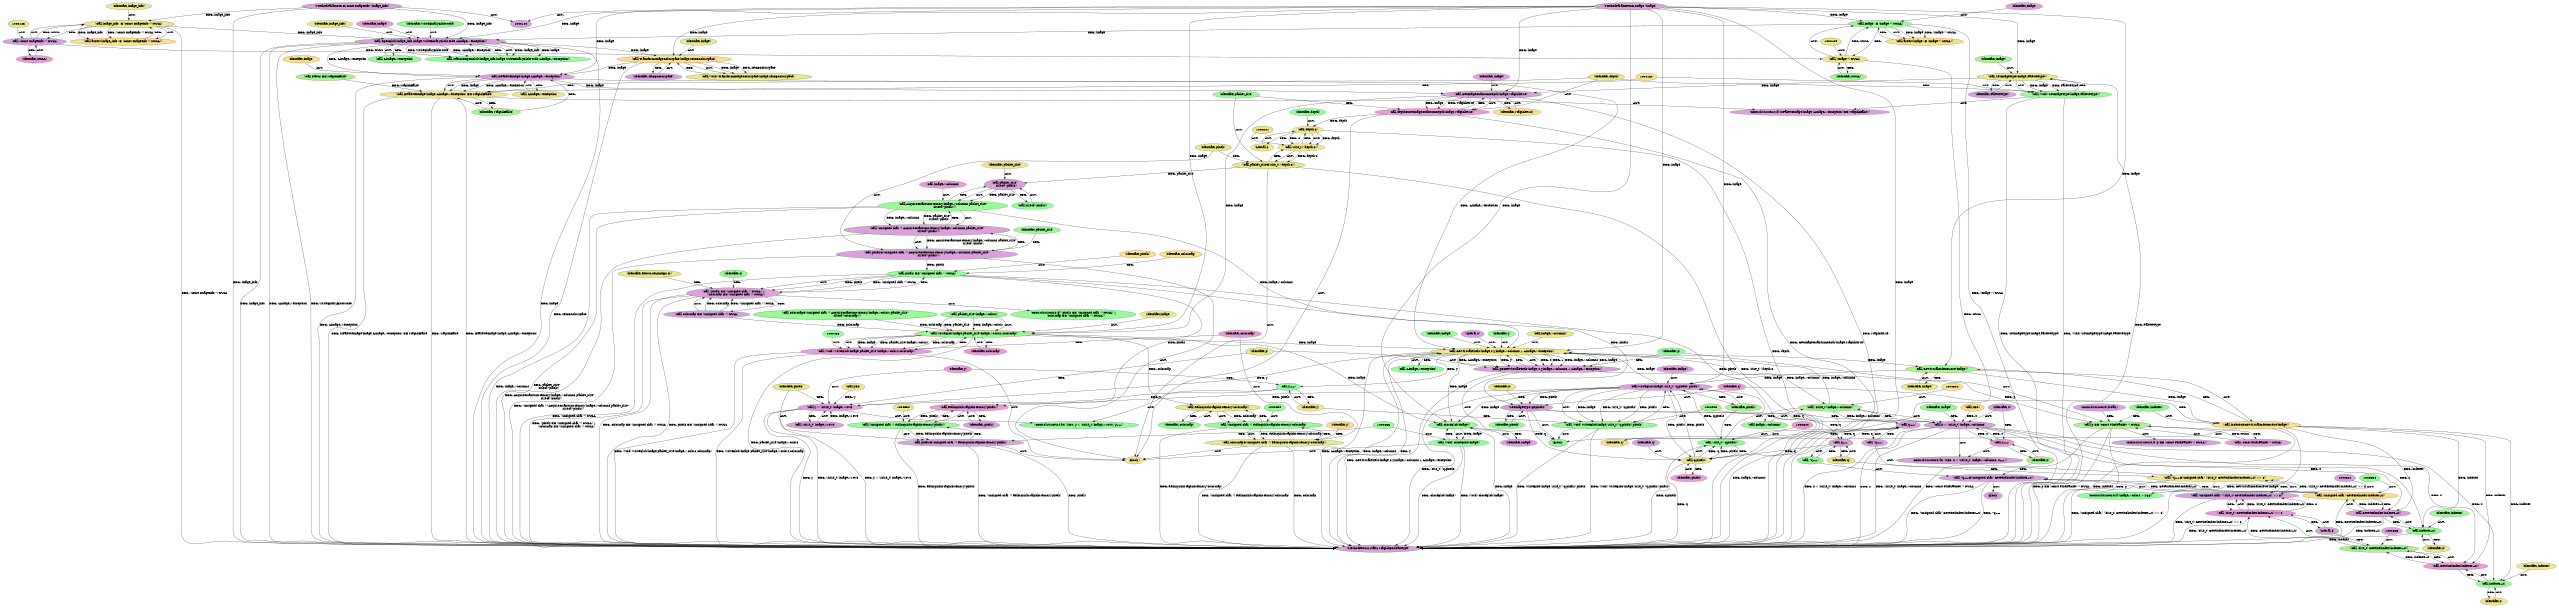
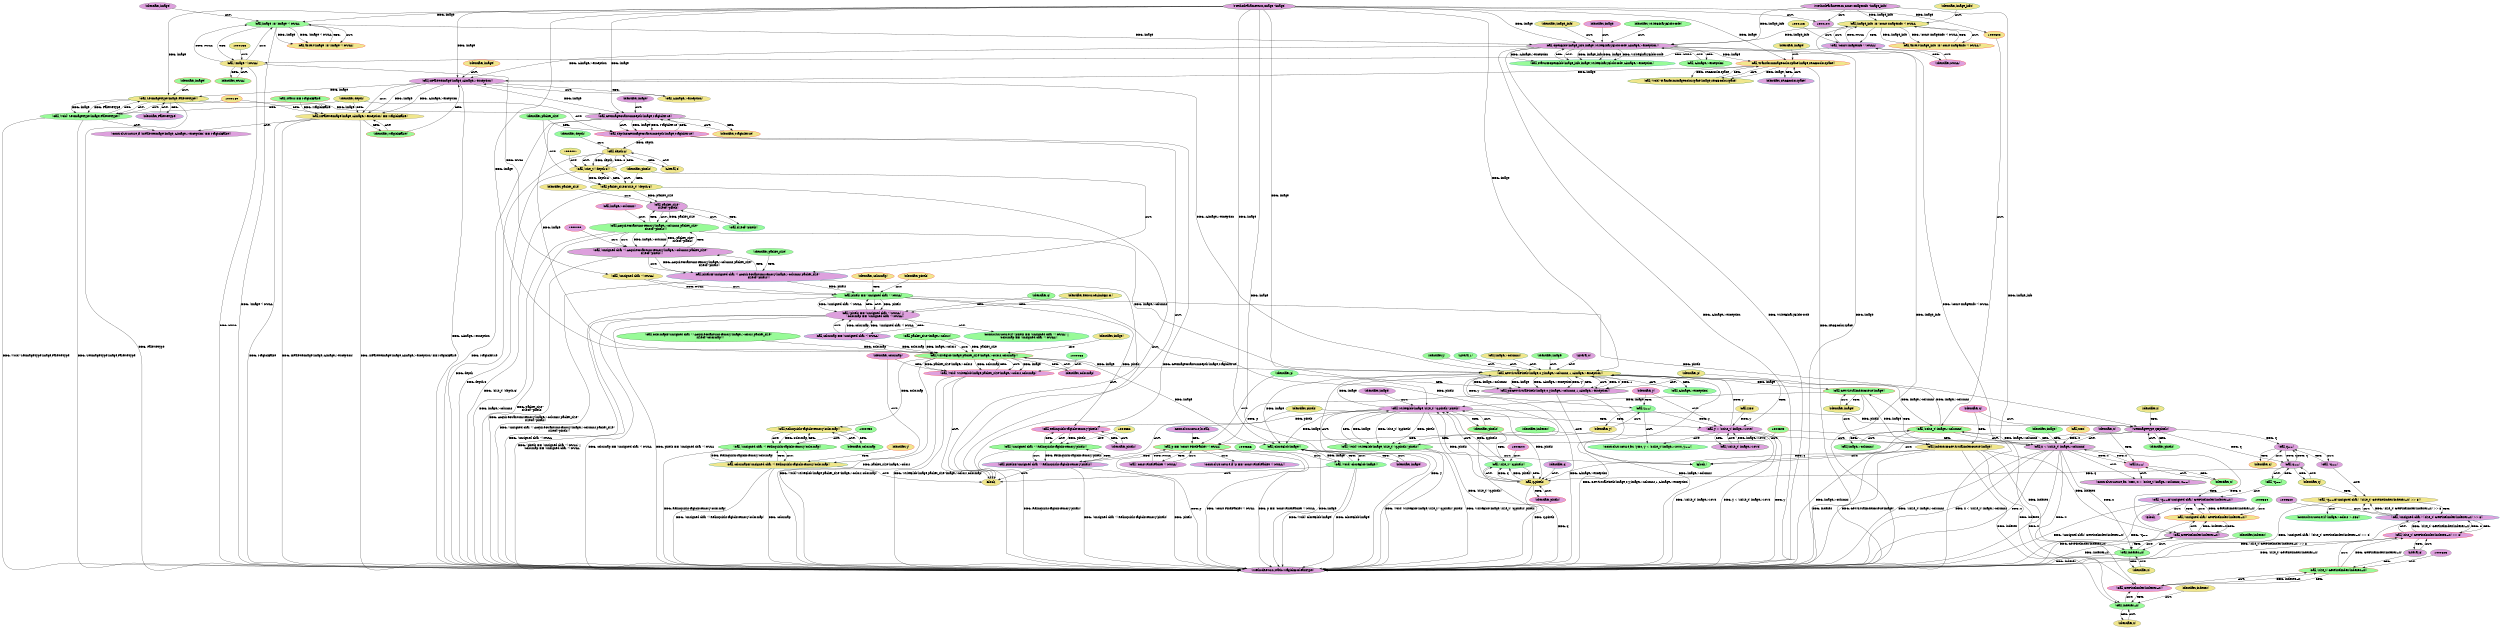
edge "(MethodParameterIn,Image *image)" -> "(Call,GetVirtualIndexQueue(image))": now "(MethodParameterIn,Image *image)" -> "1000502"
edge "(Call,IsPaletteImage(image,&image->exception))" -> "(Call,SetImageType(image,PaletteType))": added, label "DDG: image"
node "1000208": added
node "(Call,(unsigned char *) NULL)": added
node "(Literal,1)": added
node "(Call,indexes=GetVirtualIndexQueue(image))": color red -> gray40
edge "(Call,(size_t) (depth/8))" -> "(MethodReturn,static MagickBooleanType)": added, label "DDG: depth/8"
